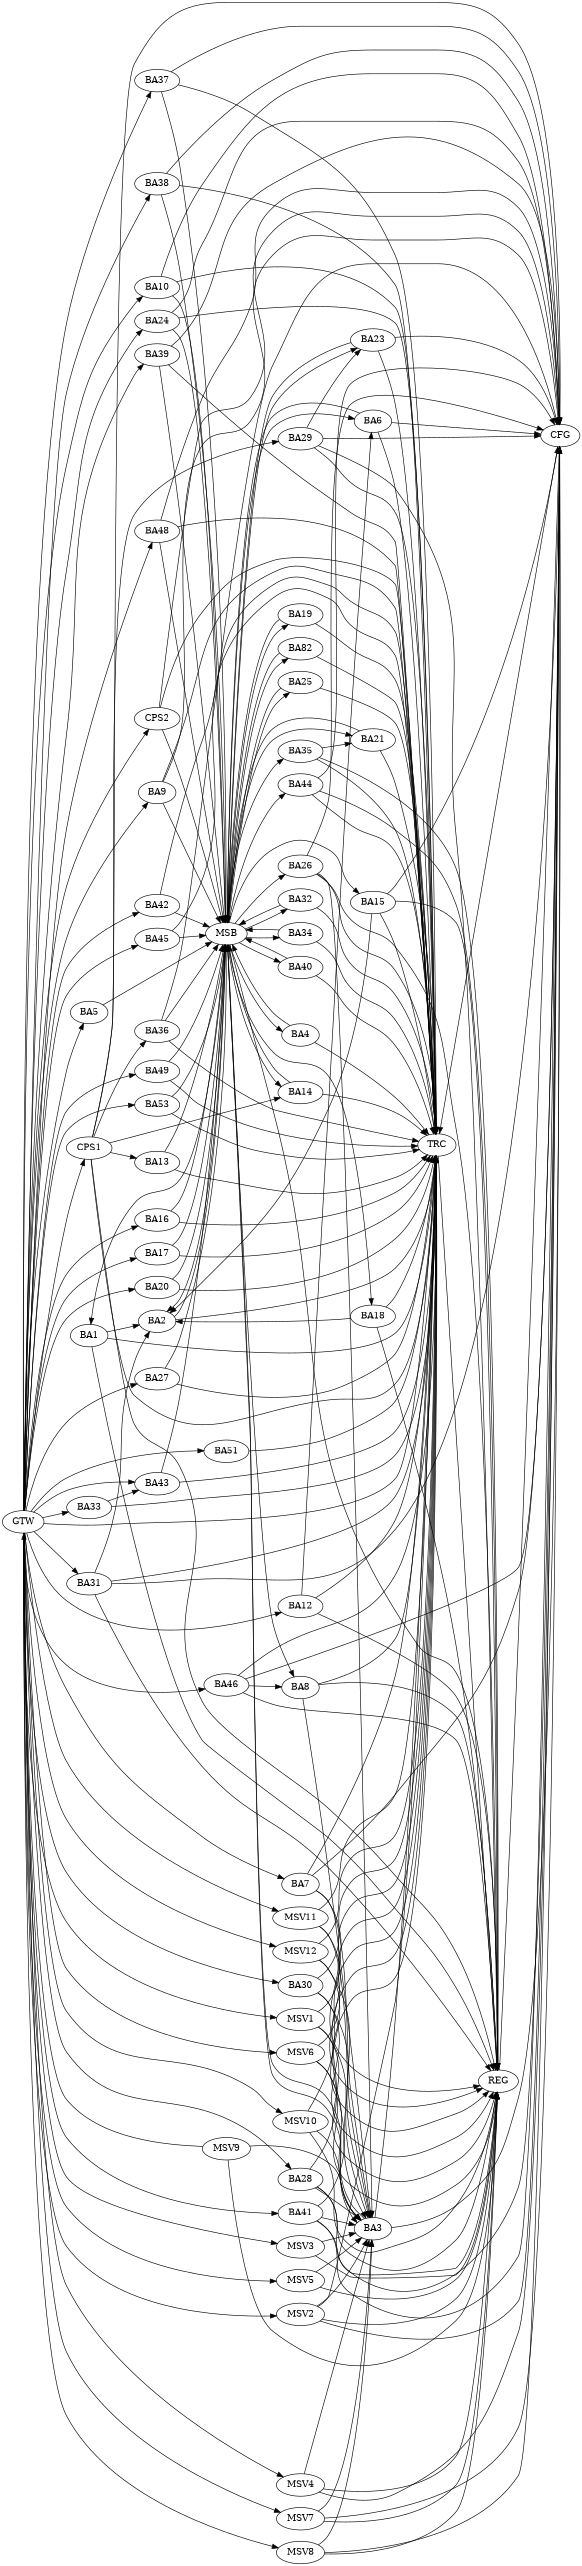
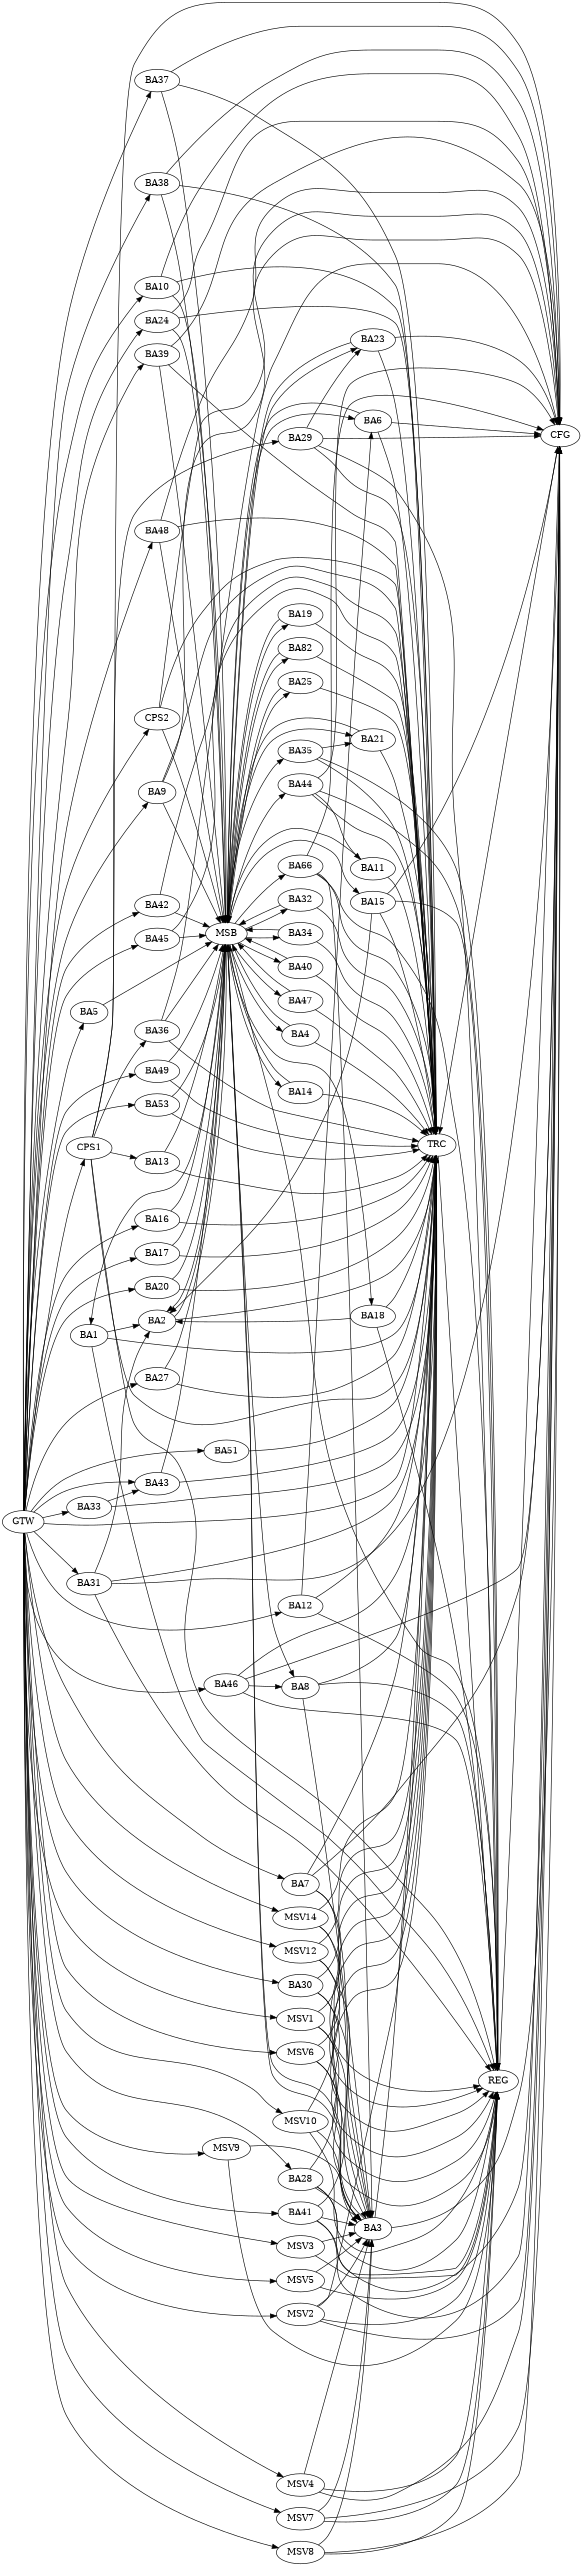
node "BA26": label "BA26" -> "BA66"
node "BA11": added
node "BA47": added
edge "CPS1" -> "BA14": removed
node "MSV11": label "MSV11" -> "MSV14"
edge "MSV9" -> "GTW": reversed
